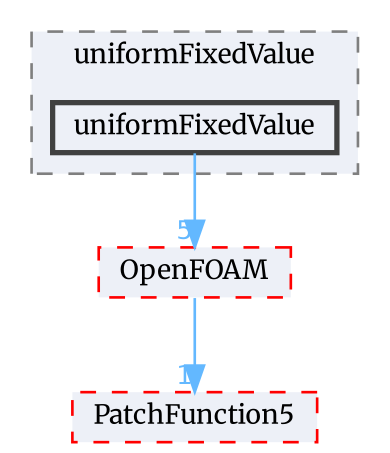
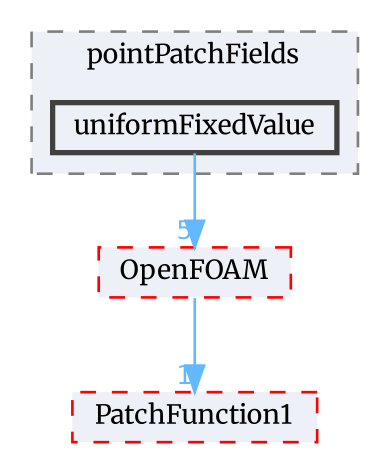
cluster "uniformFixedValue": label "uniformFixedValue" -> "pointPatchFields"
node "PatchFunction5": label "PatchFunction5" -> "PatchFunction1"
